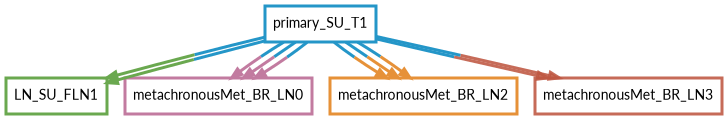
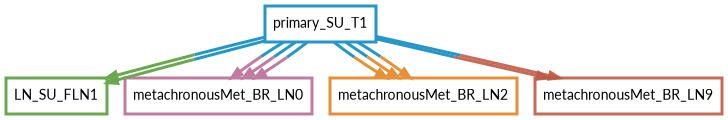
node "metachronousMet_BR_LN3": label "metachronousMet_BR_LN3" -> "metachronousMet_BR_LN9"
